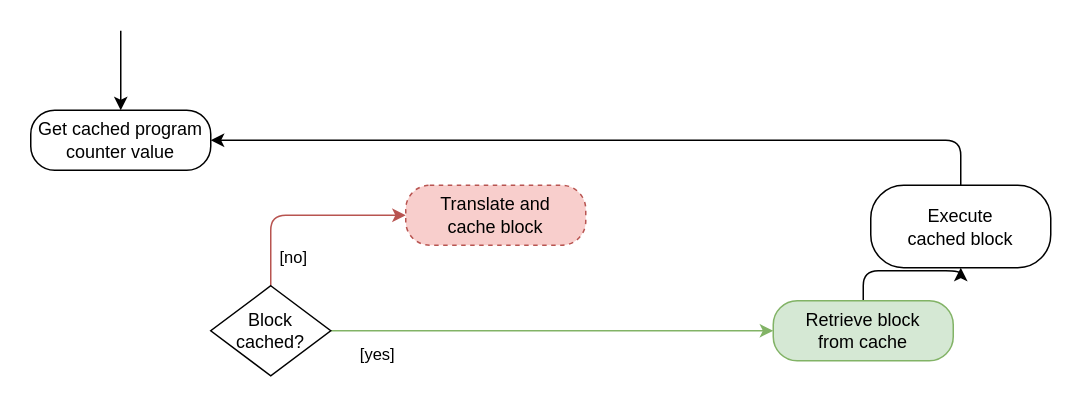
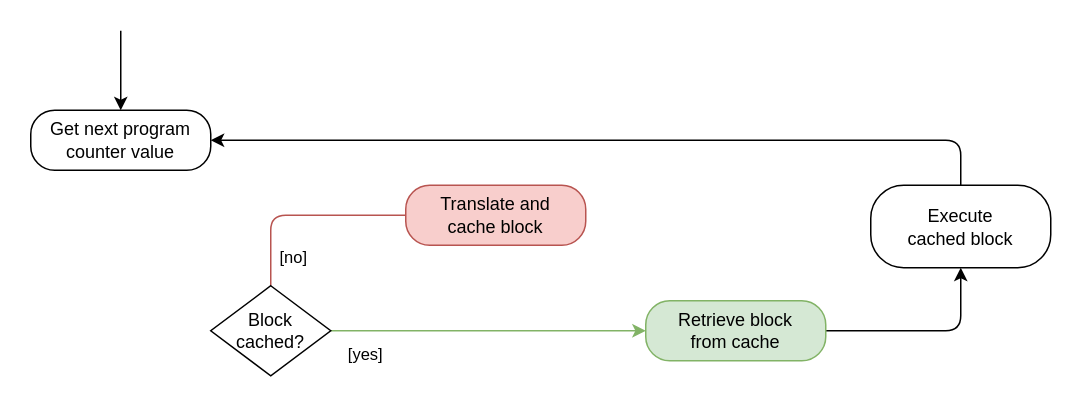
node "Get cached program counter value": label "Get cached program counter value" -> "Get next program counter value"
edge "Block cached?" -> "Translate and cache block": arrowhead classic -> none
node "Translate and cache block": style dashed -> solid
node "Retrieve block from cache": moved (863, 331) -> (736, 331)
